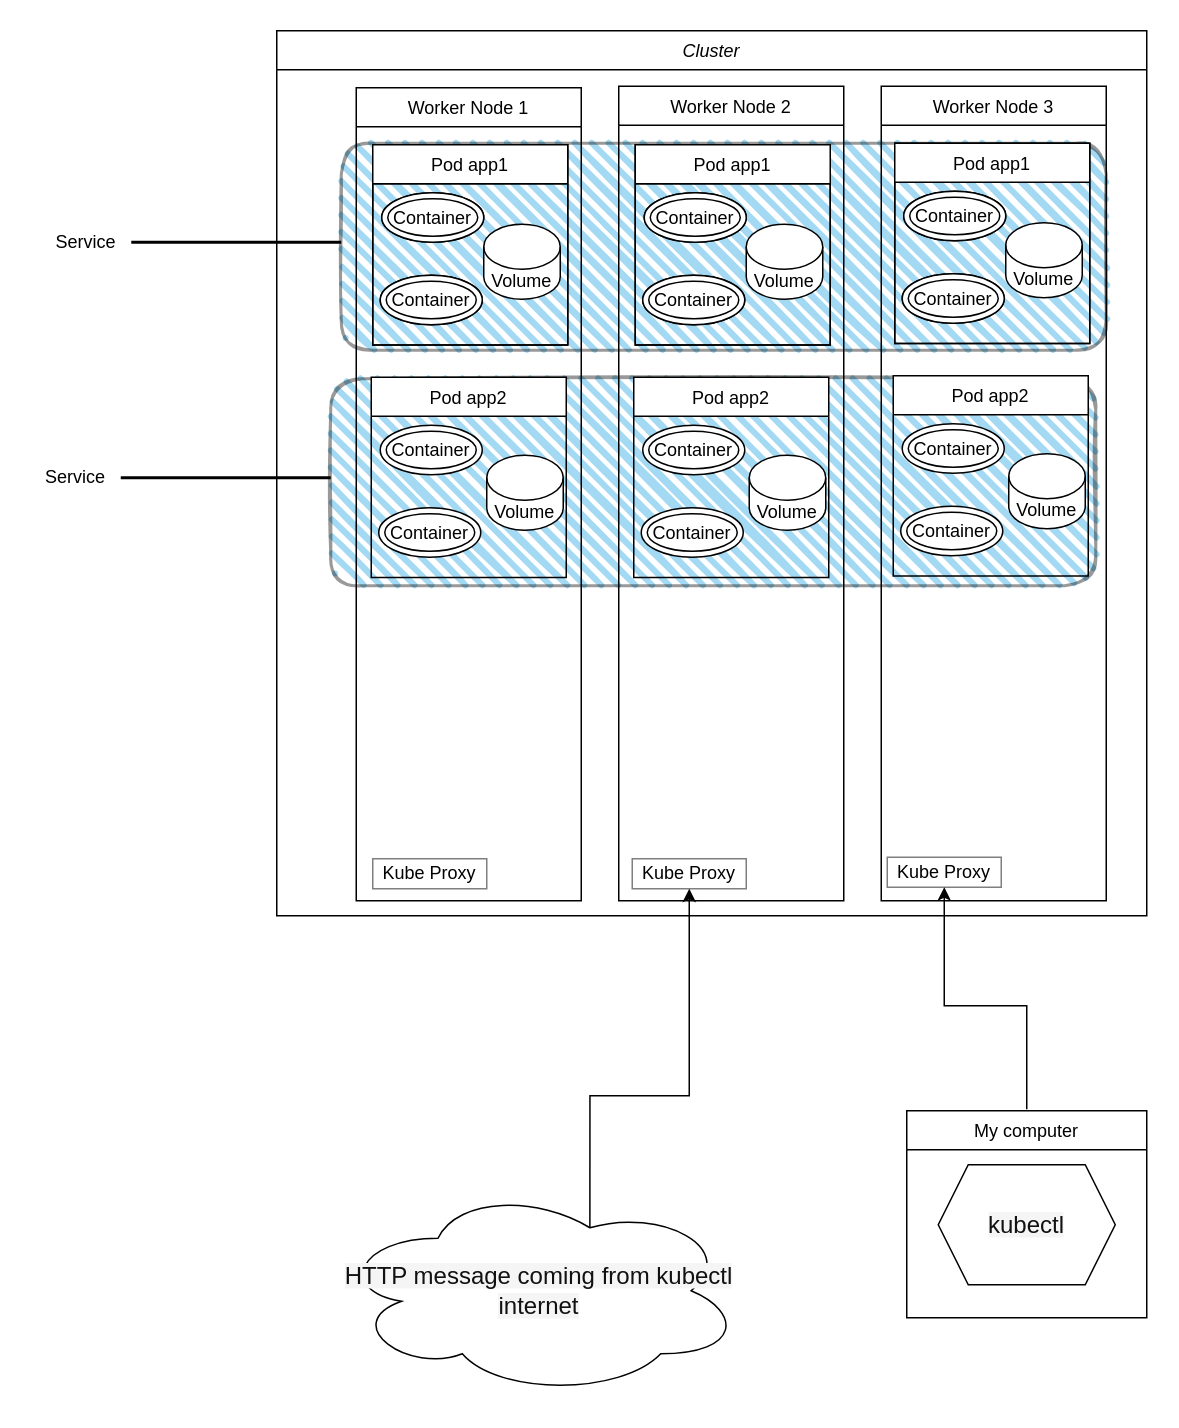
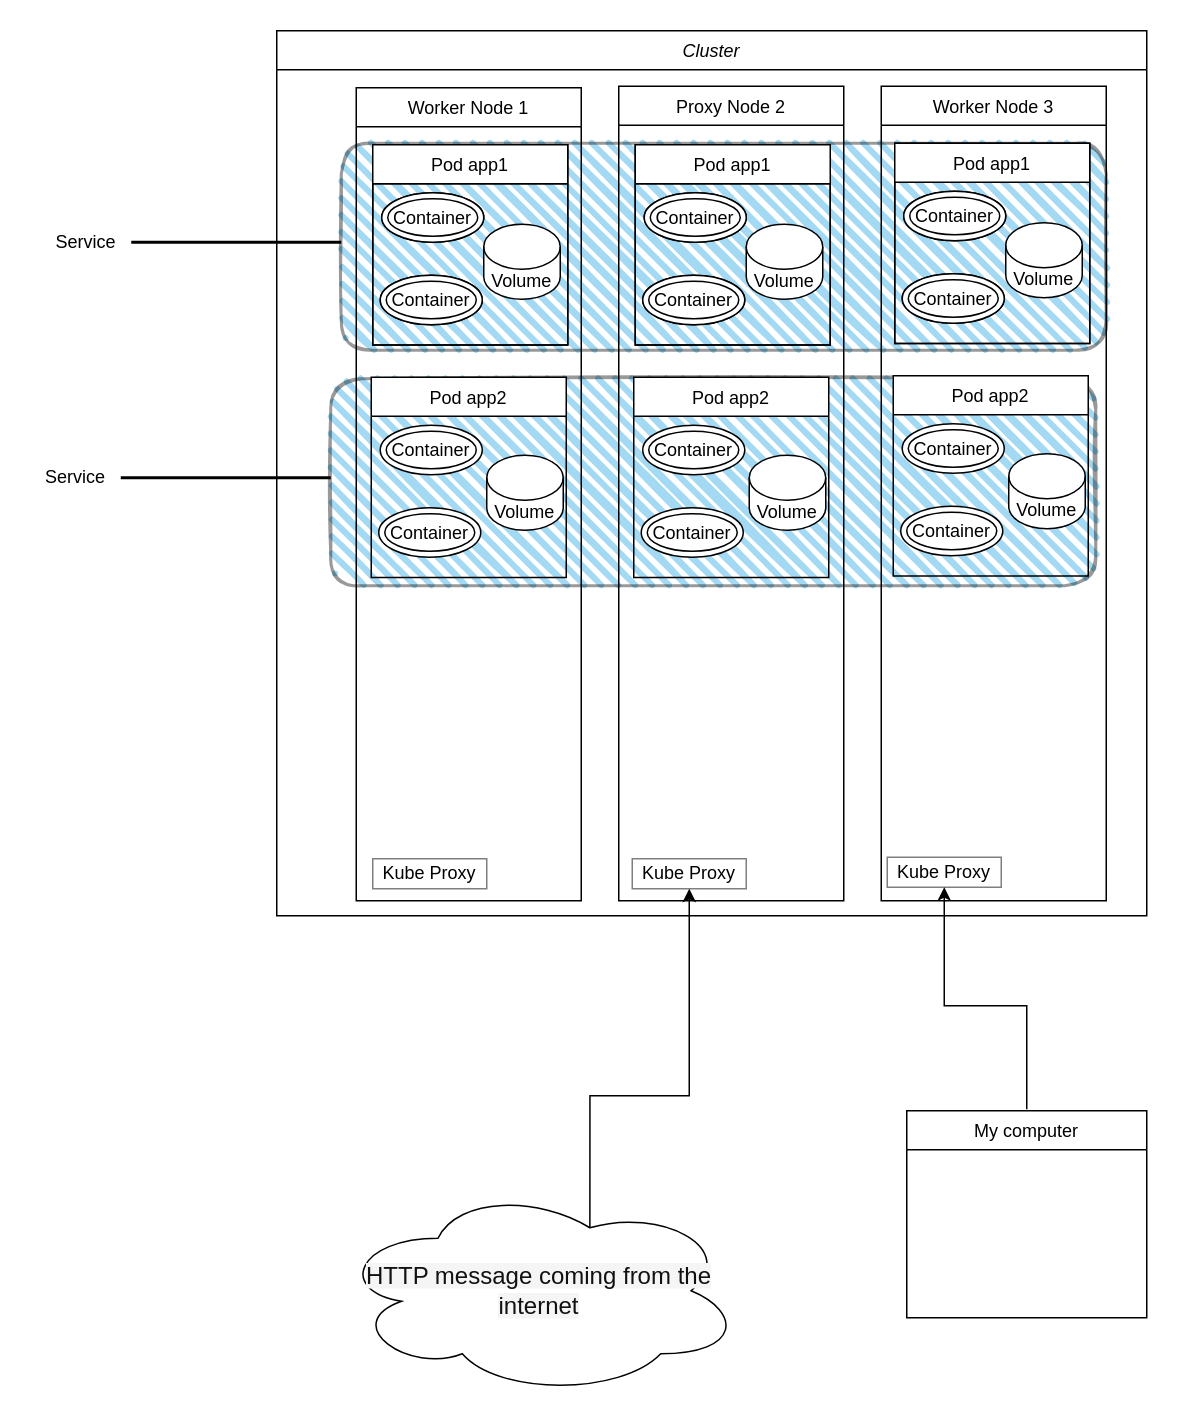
node "Worker Node 2": label "Worker Node 2" -> "Proxy Node 2"
node "kubectl": removed
node "HTTP message coming from kubectl internet": label "HTTP message coming from kubectl internet" -> "HTTP message coming from the internet"
